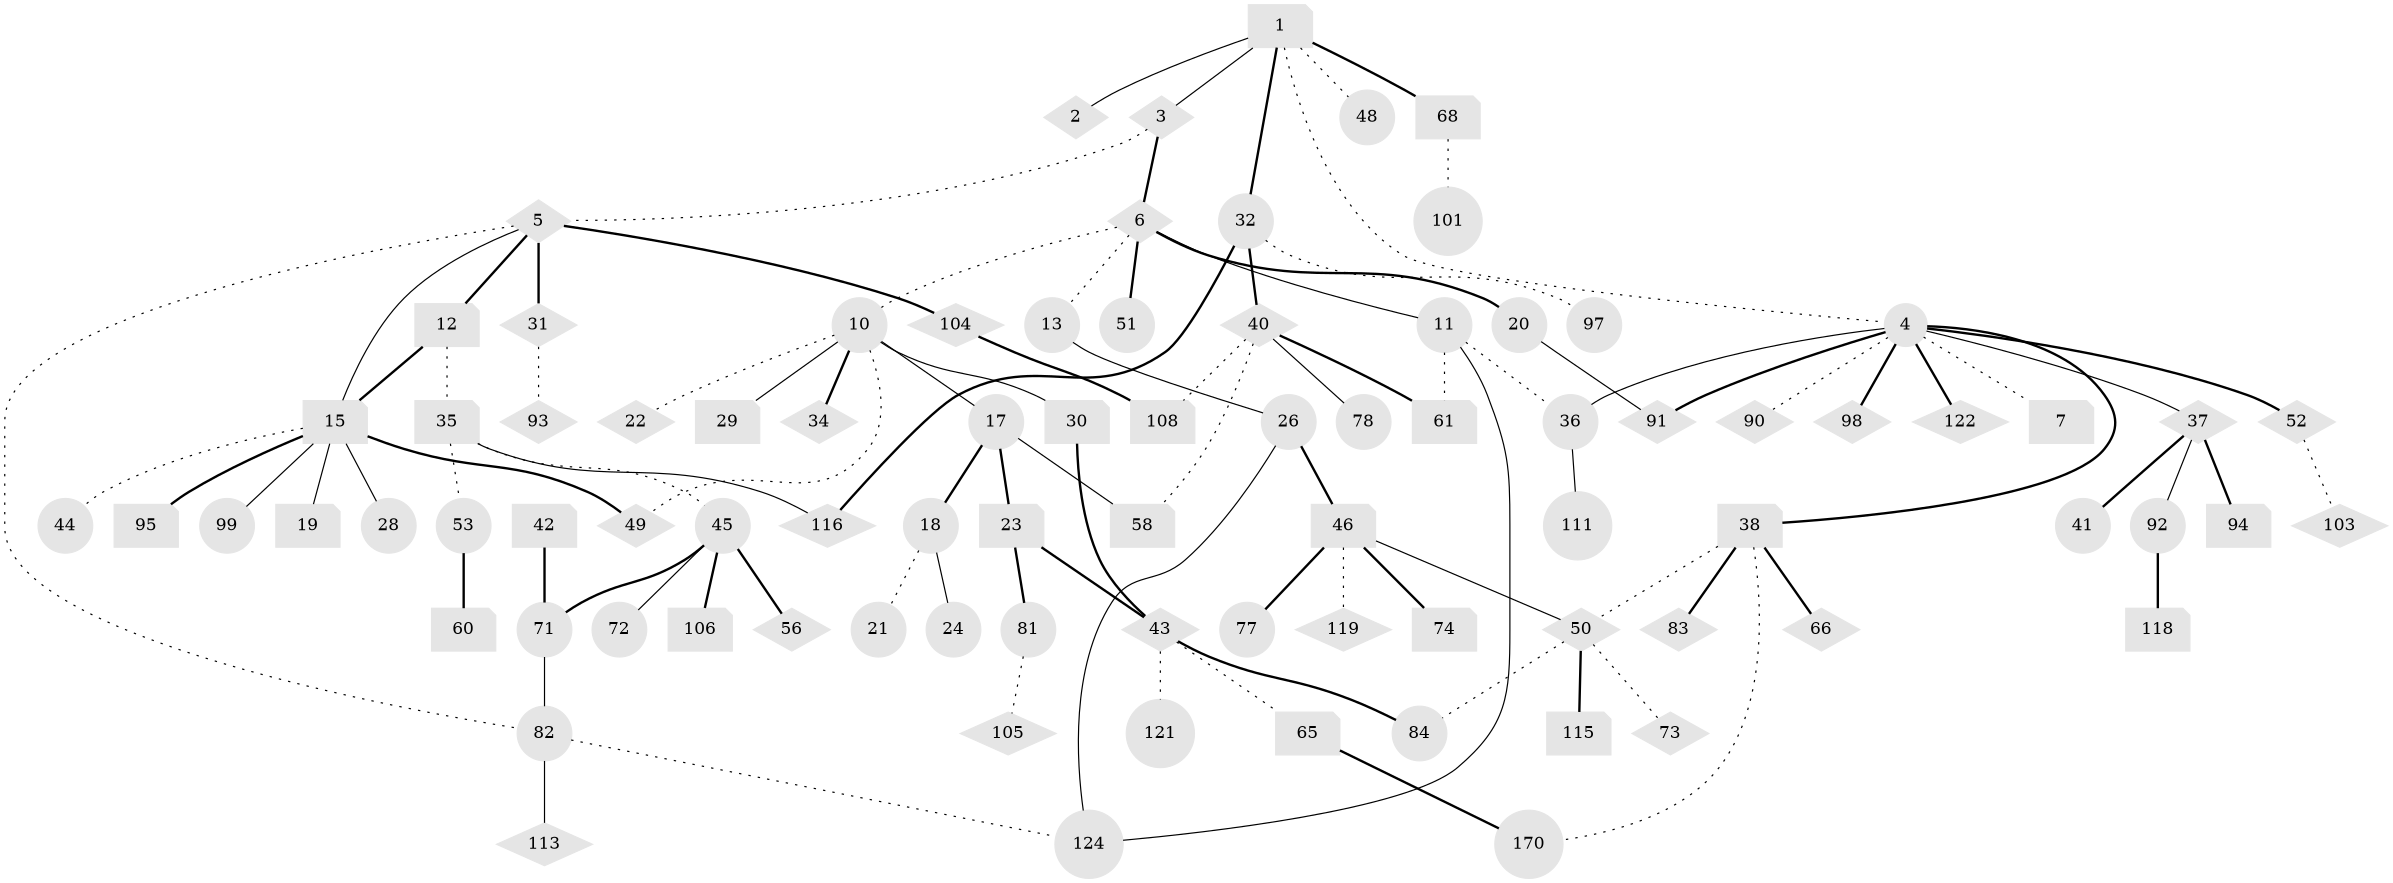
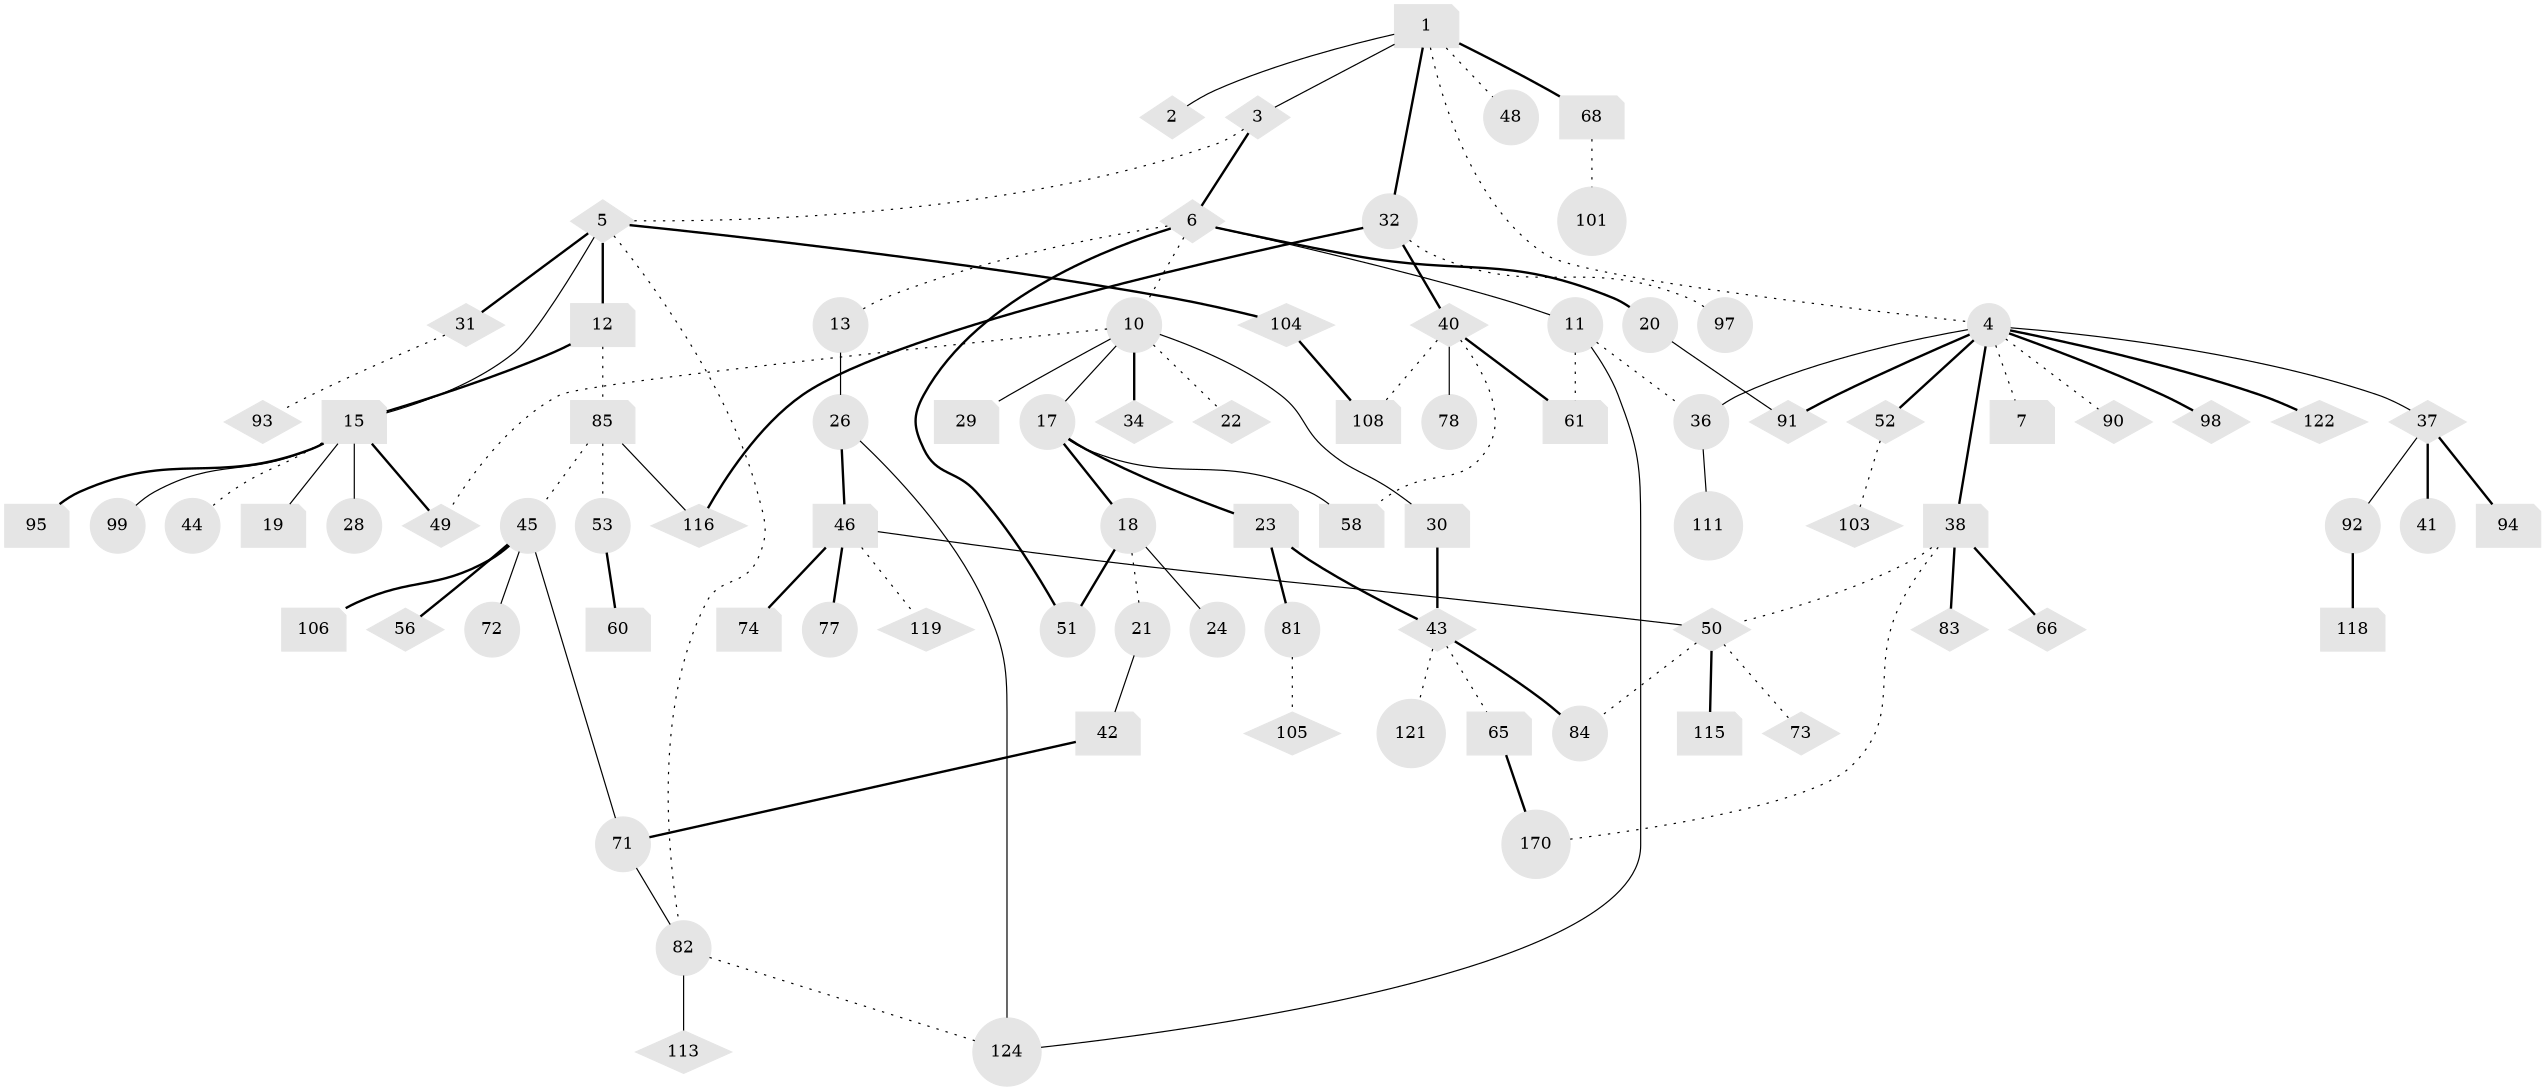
node "35": label "35" -> "85"
edge "18" -- "51": added
edge "45" -- "71": style bold -> solid
edge "21" -- "42": added
